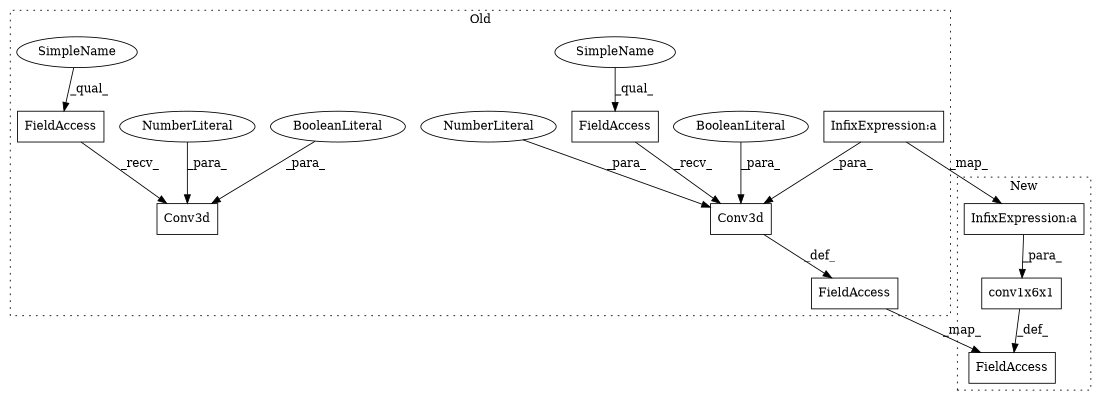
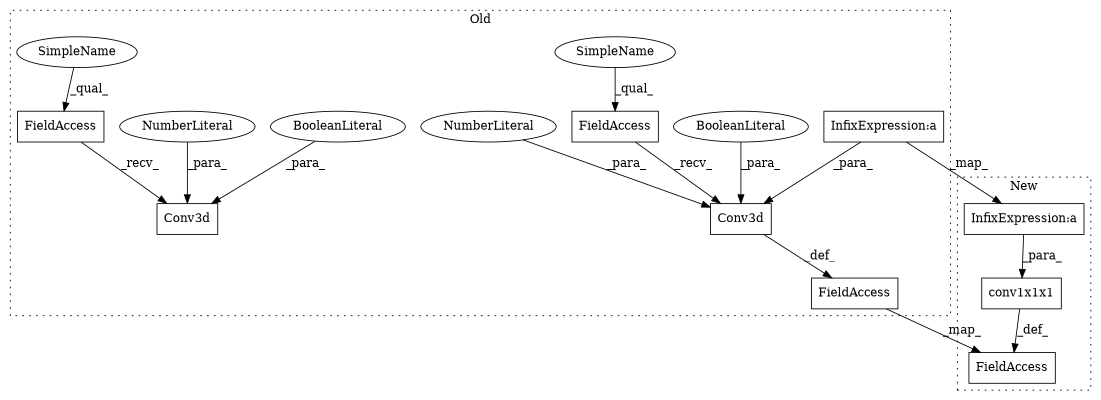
node "conv1x6x1": label "conv1x6x1" -> "conv1x1x1"
